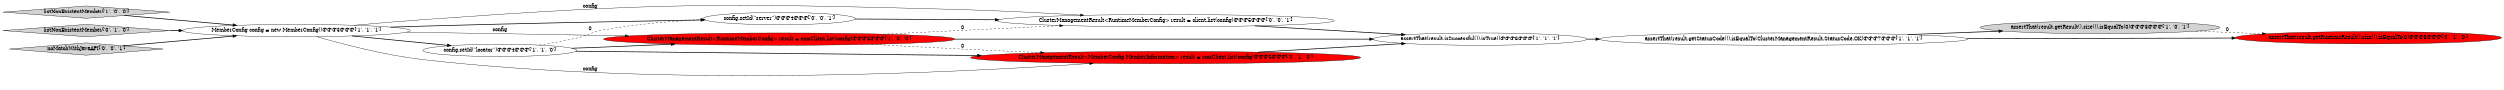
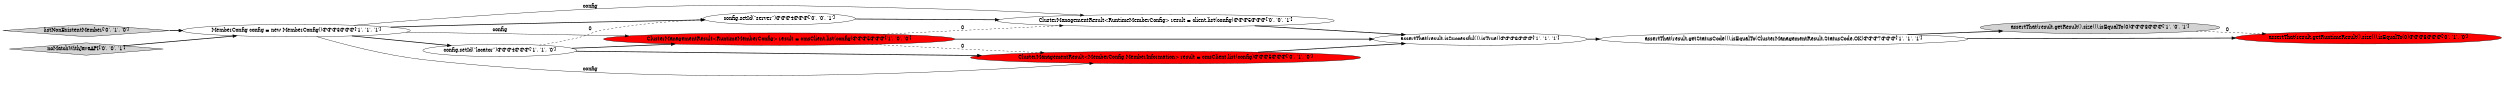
node "listNonExistentMember['1', '0', '0']": removed
